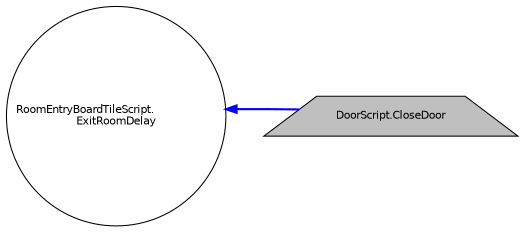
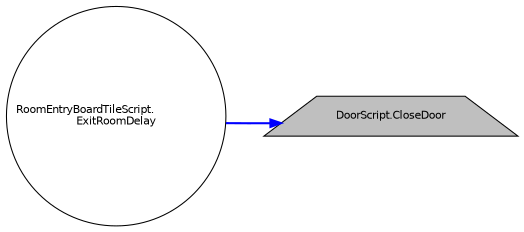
edge "DoorScript.CloseDoor" -> "RoomEntryBoardTileScript. ExitRoomDelay": reversed
